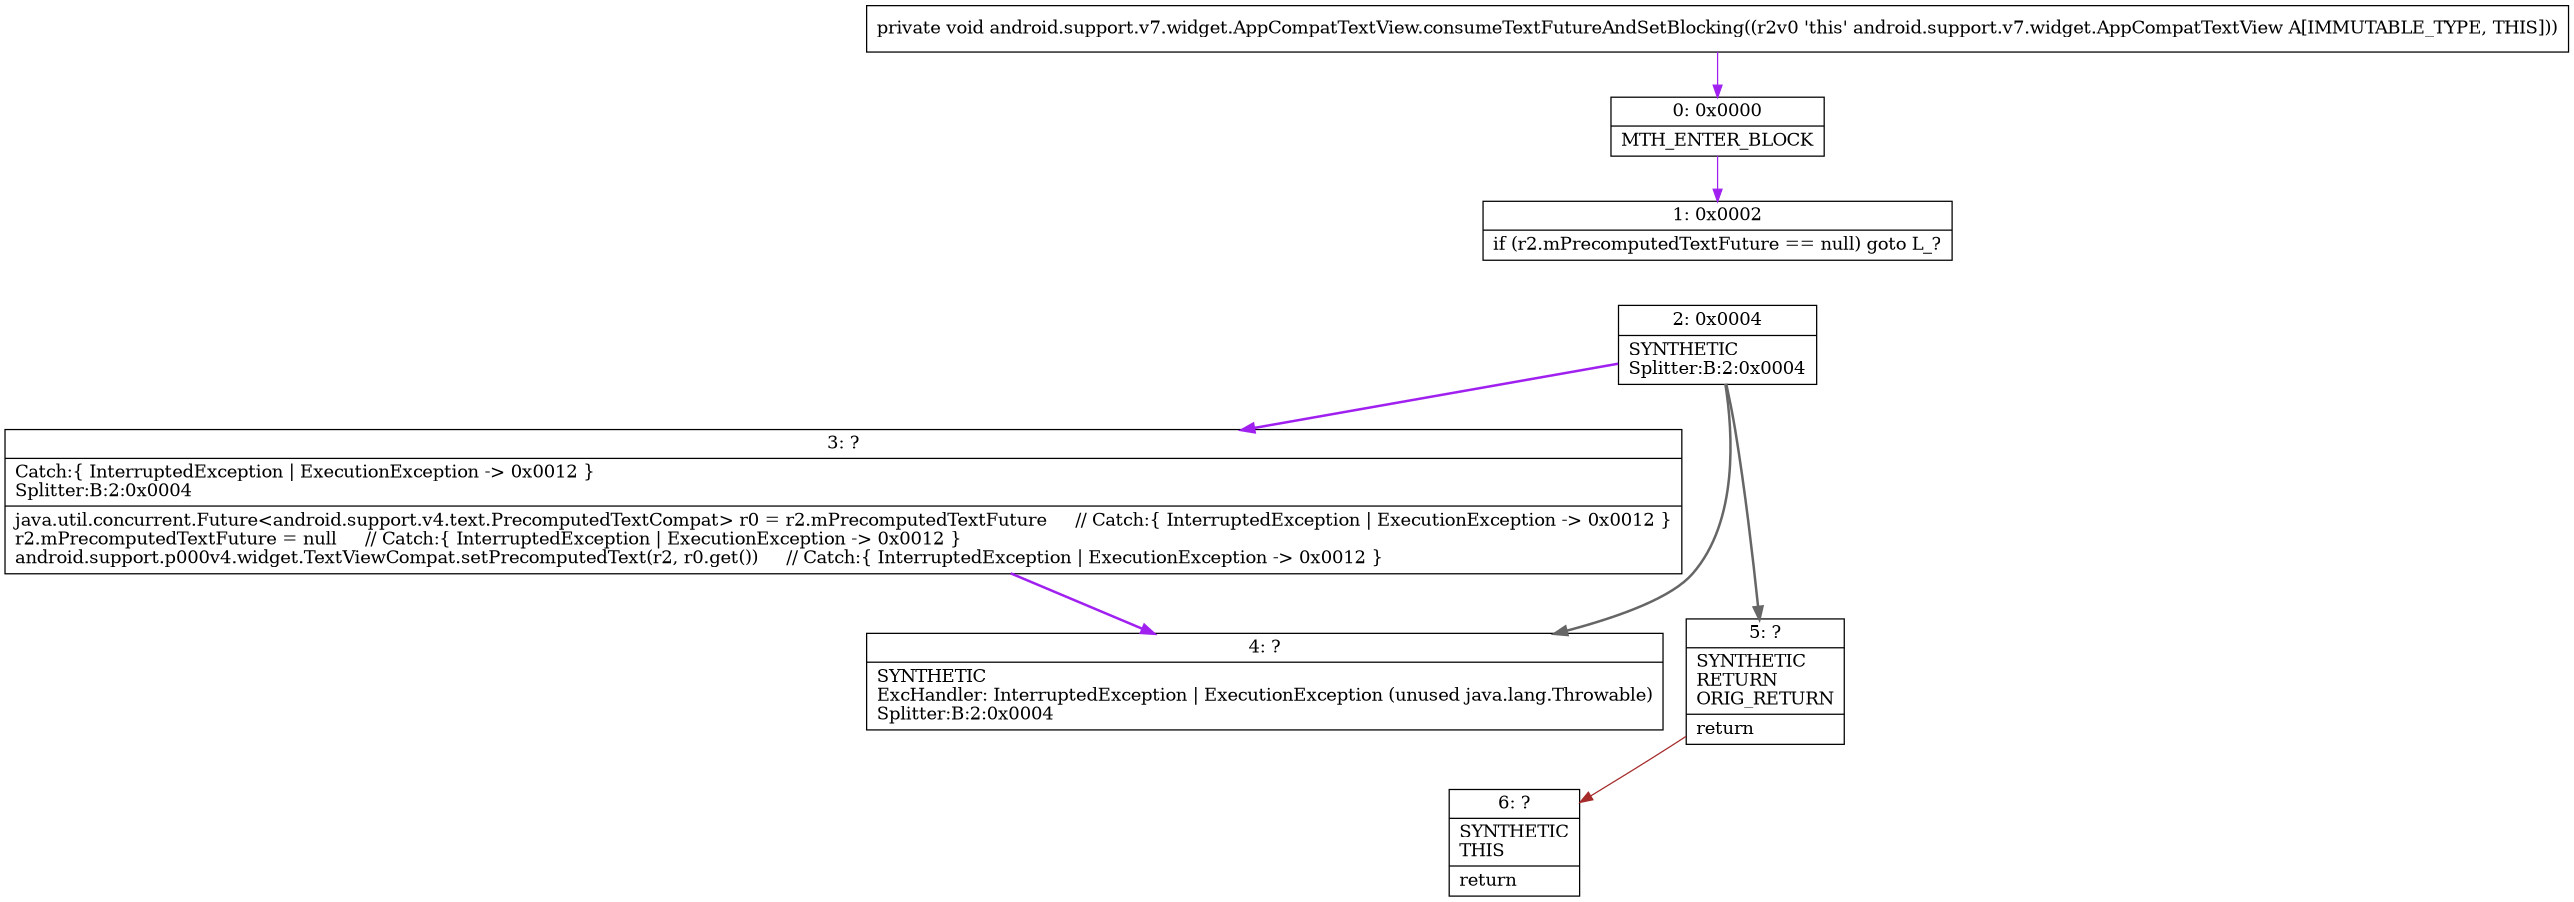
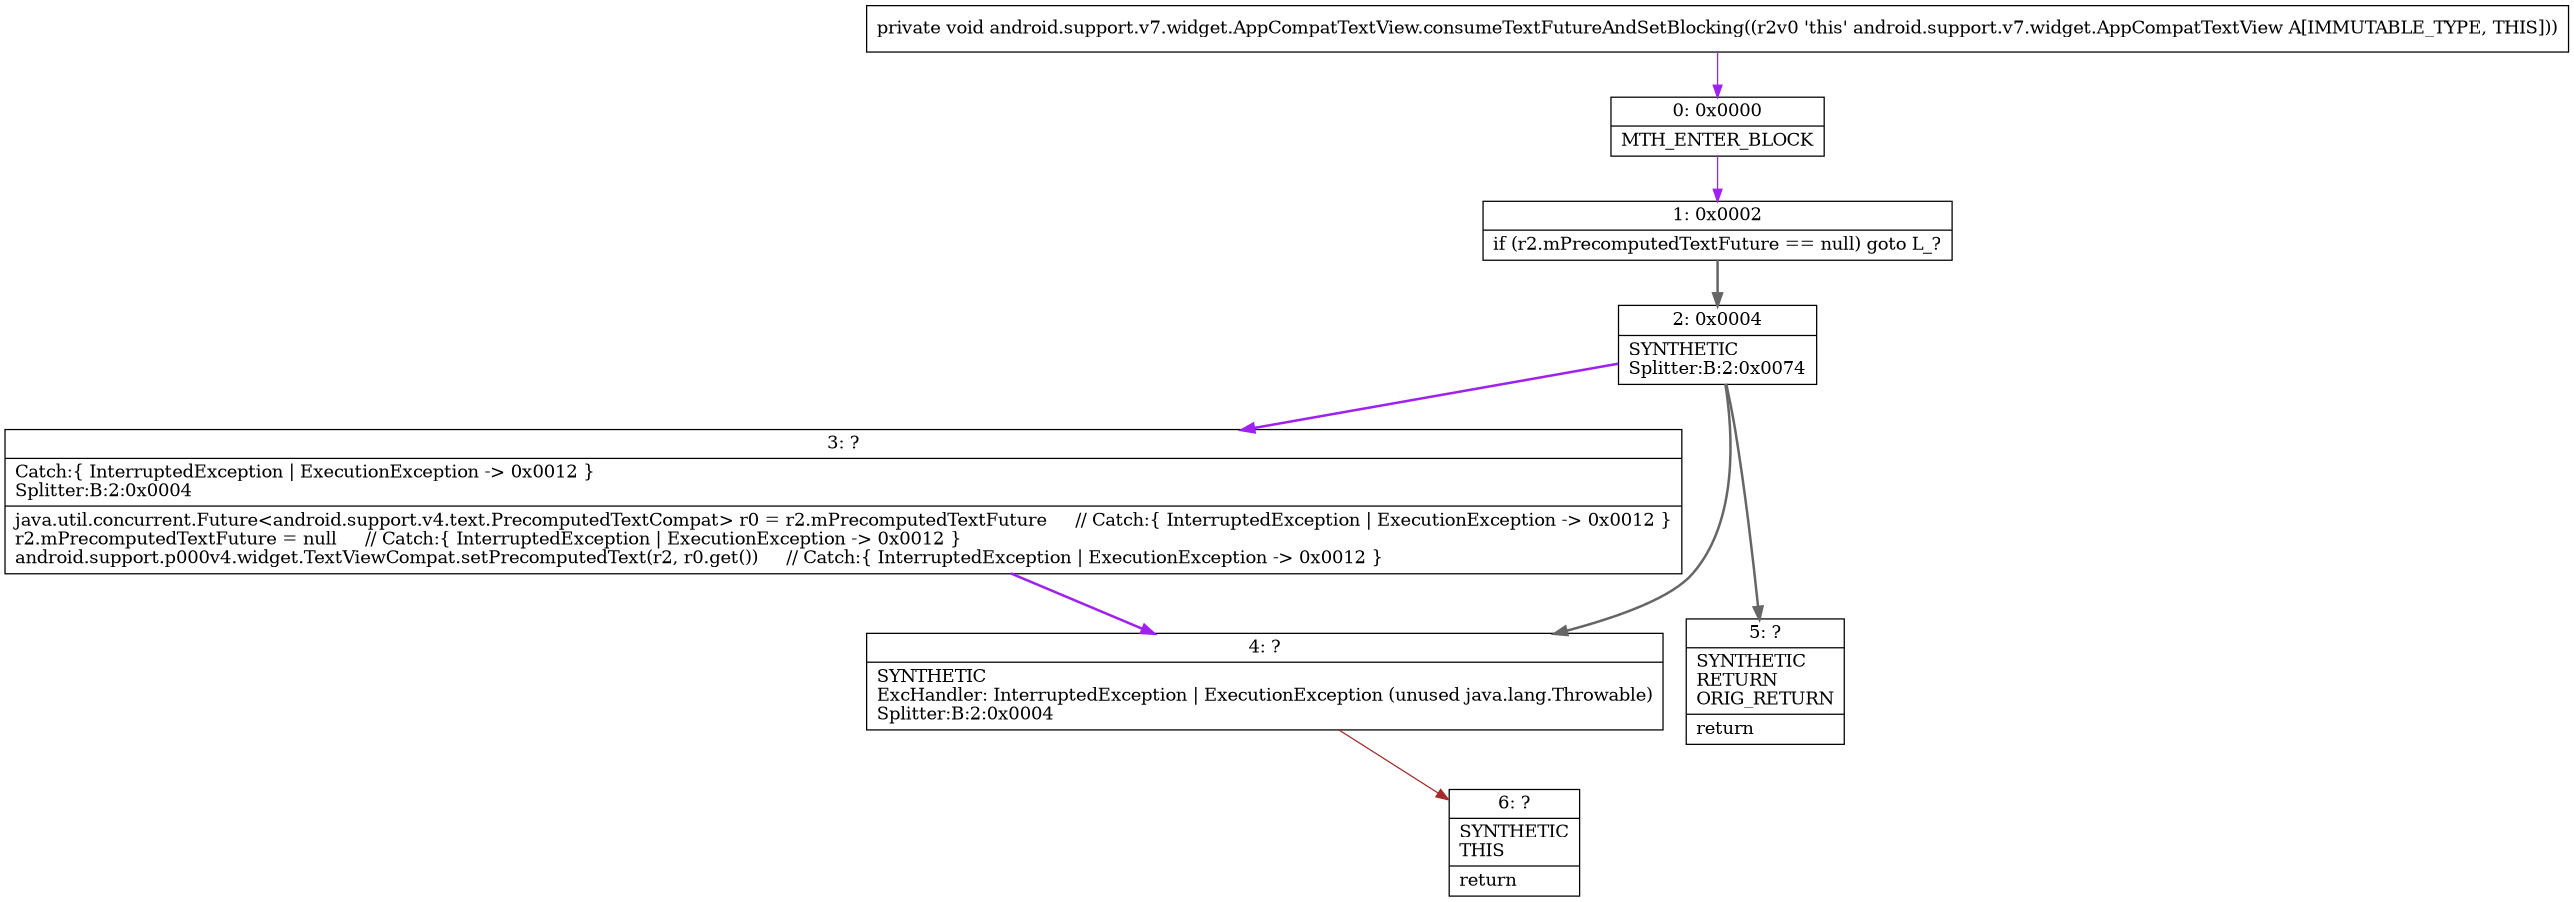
edge "1: 0x0002" -> "2: 0x0004": added
node "2: 0x0004": text "Splitter:B:2:0x0004" -> "Splitter:B:2:0x0074"
edge "5: ?" -> "6: ?": now "4: ?" -> "6: ?"
